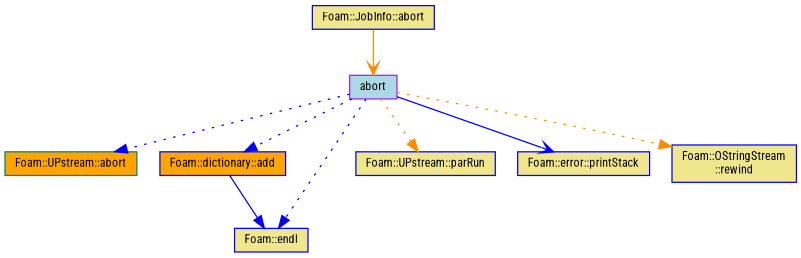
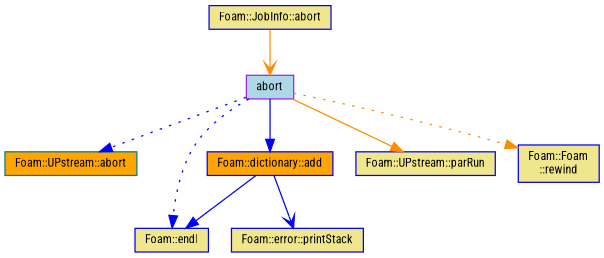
edge "abort" -> "Foam::UPstream::parRun": style dotted -> solid
edge "abort" -> "Foam::error::printStack": now "Foam::dictionary::add" -> "Foam::error::printStack"
edge "abort" -> "Foam::dictionary::add": style dotted -> solid
node "Foam::OStringStream ::rewind": label "Foam::OStringStream ::rewind" -> "Foam::Foam ::rewind"
